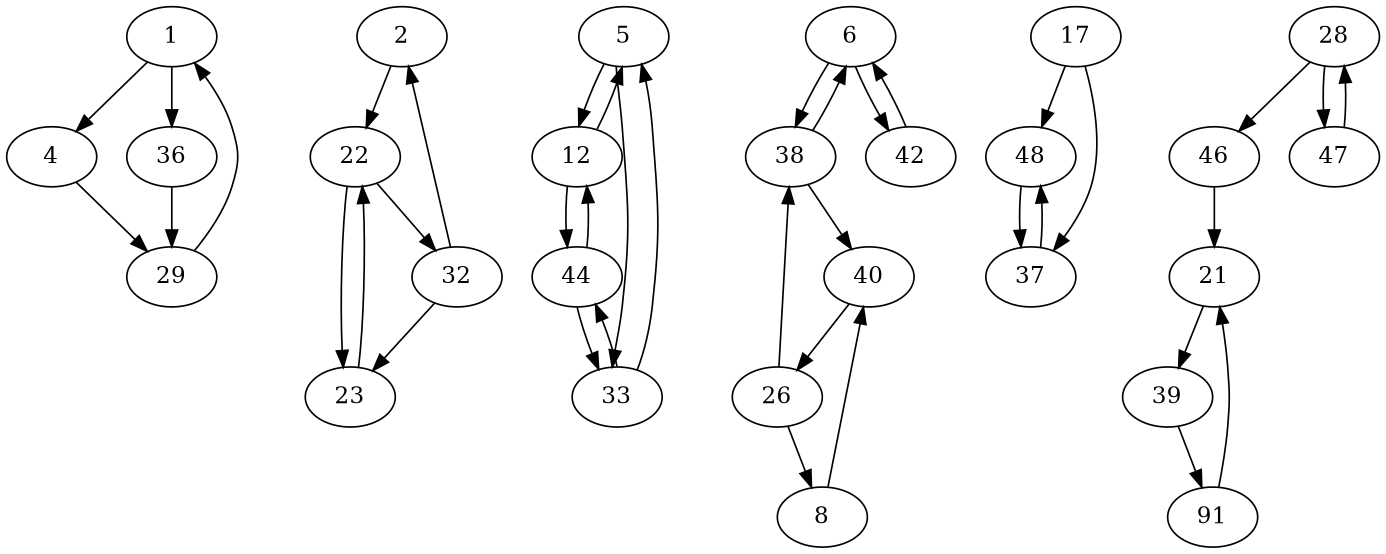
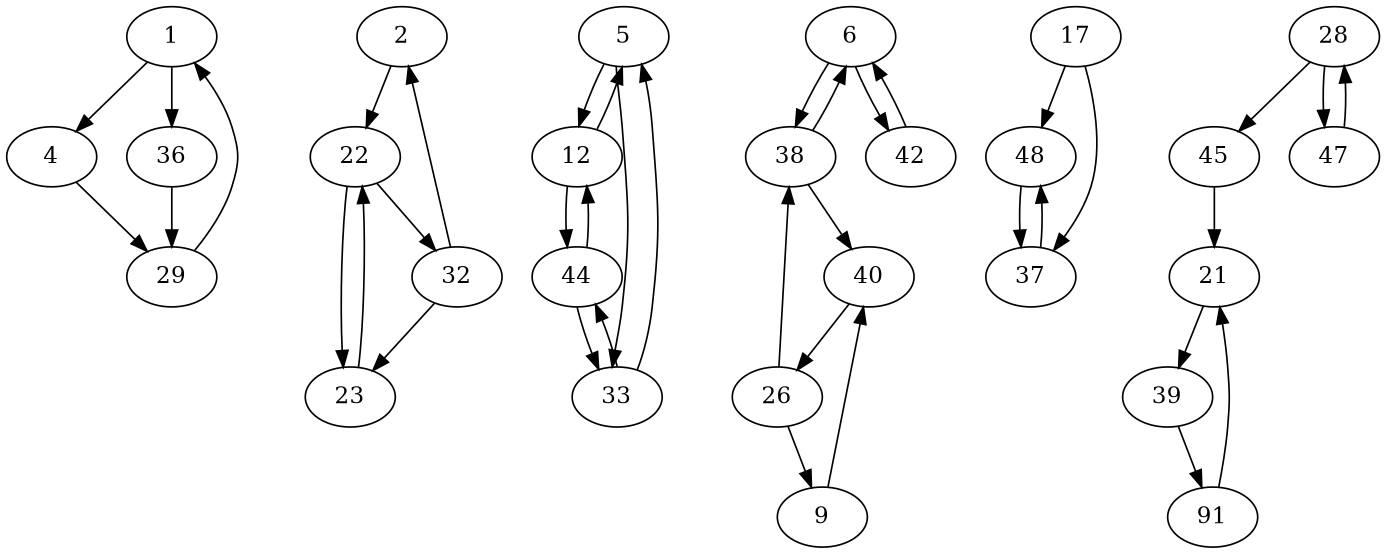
node "46": label "46" -> "45"
node "8": label "8" -> "9"
